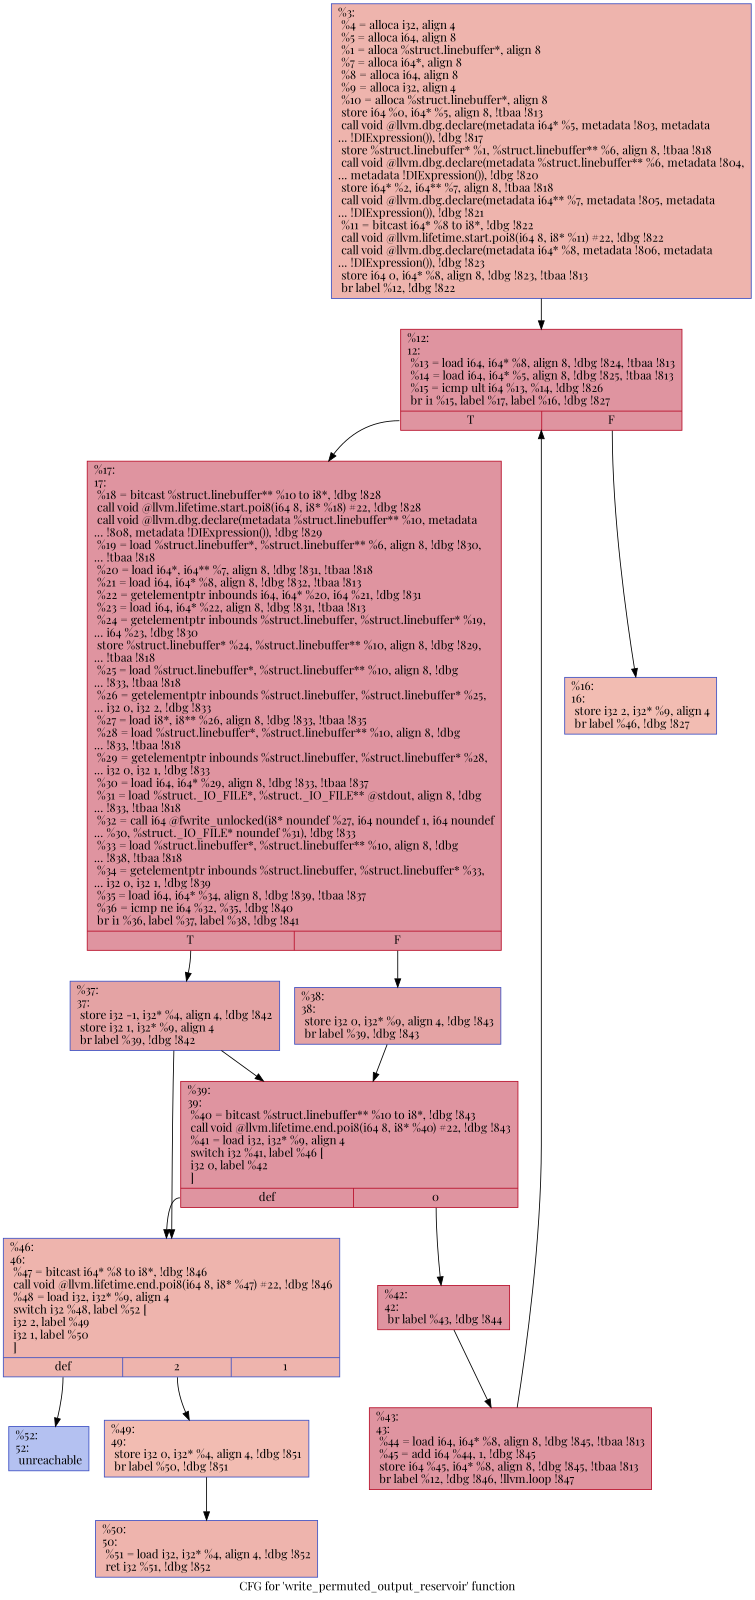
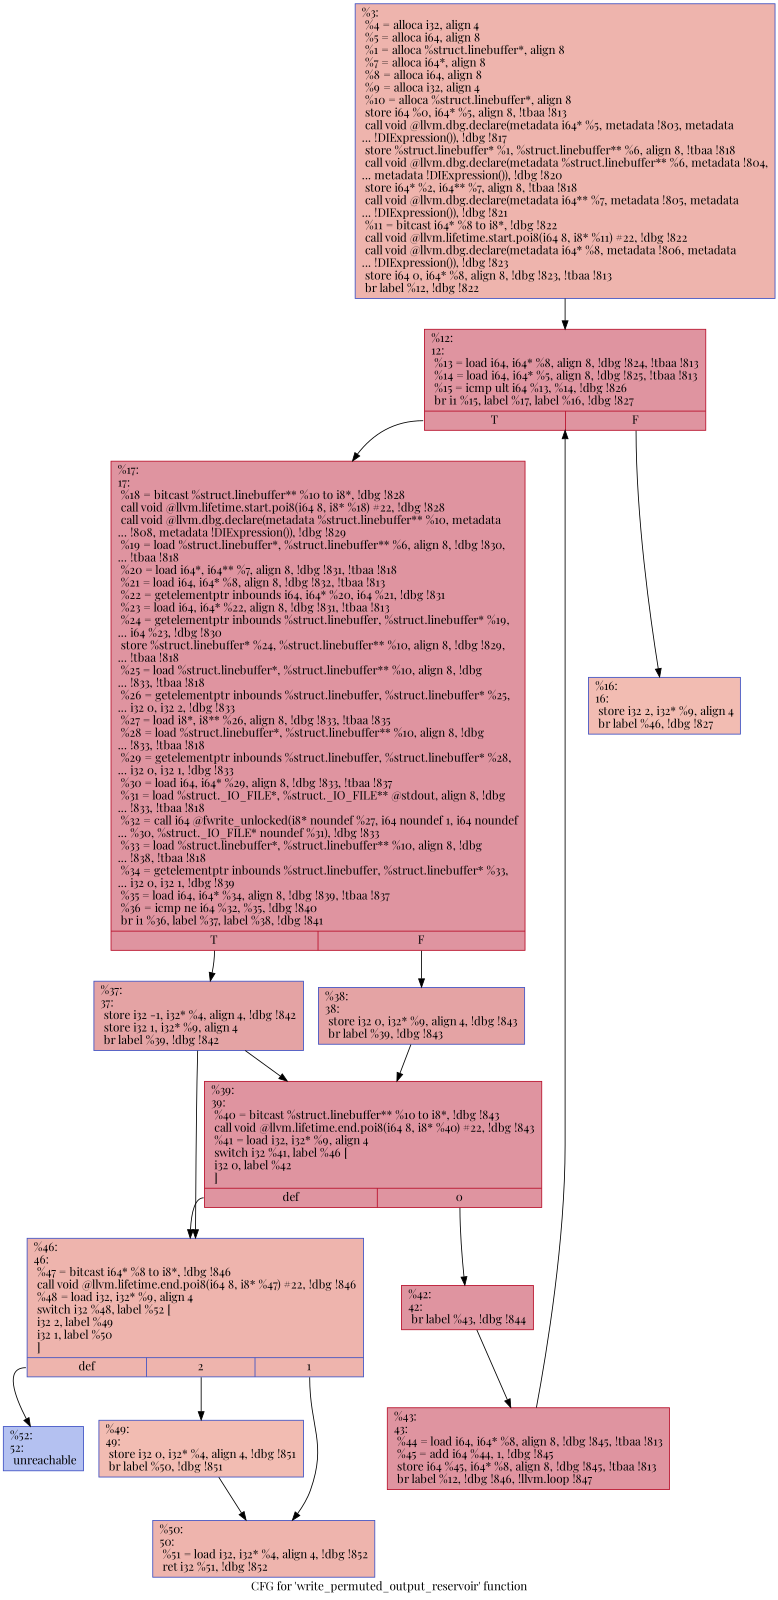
edge "%46:" -> "%50:": added
